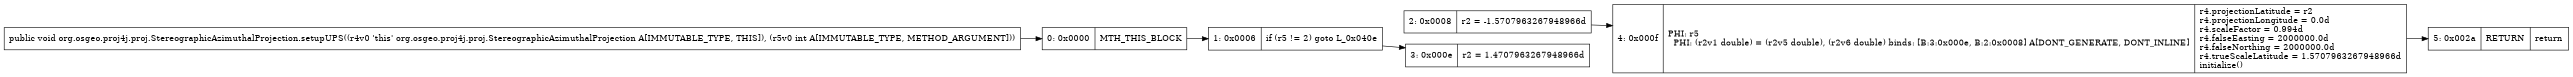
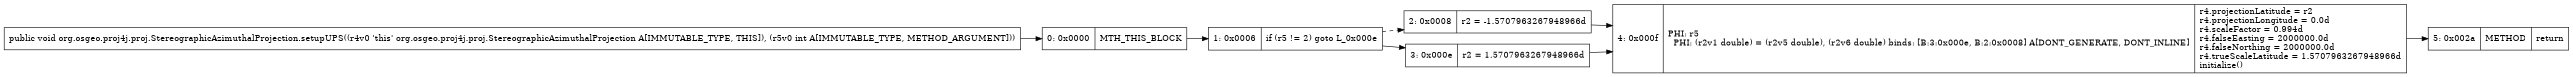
edge "1: 0x0006" -> "2: 0x0008": added
node "1: 0x0006": text "if (r5 != 2) goto L_0x040e" -> "if (r5 != 2) goto L_0x000e"
node "5: 0x002a": text "RETURN" -> "METHOD"
edge "3: 0x000e" -> "4: 0x000f": added
node "3: 0x000e": text "r2 = 1.4707963267948966d" -> "r2 = 1.5707963267948966d"
